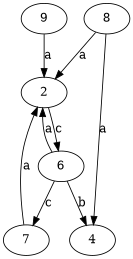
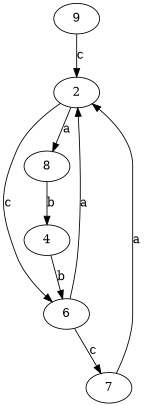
edge "8" -> "2": reversed
edge "9" -> "2": label "a" -> "c"
edge "8" -> "4": label "a" -> "b"
edge "6" -> "4": reversed
